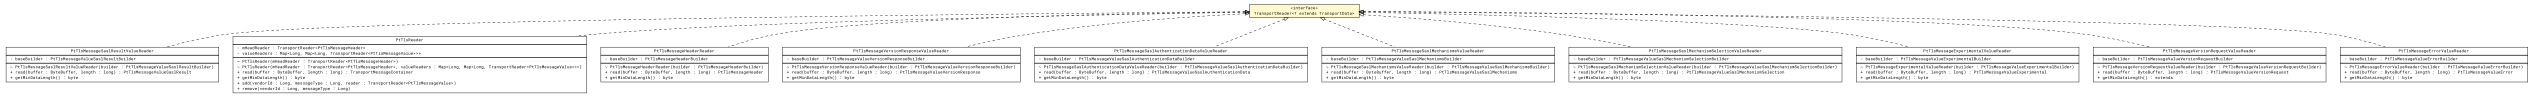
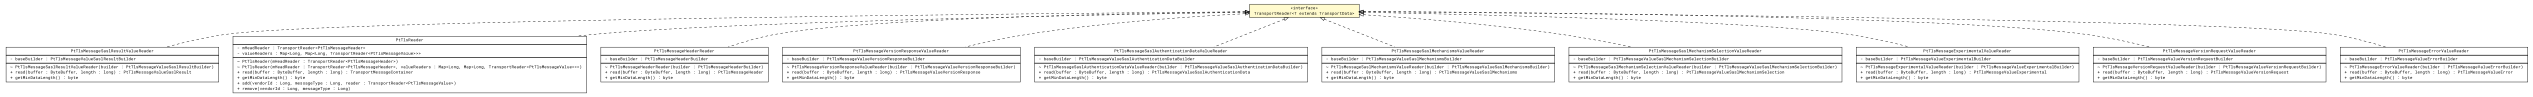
node "PtTlsMessageVersionRequestValueReader": text "+ getMinDataLength() : extends" -> "+ getMinDataLength() : byte"
